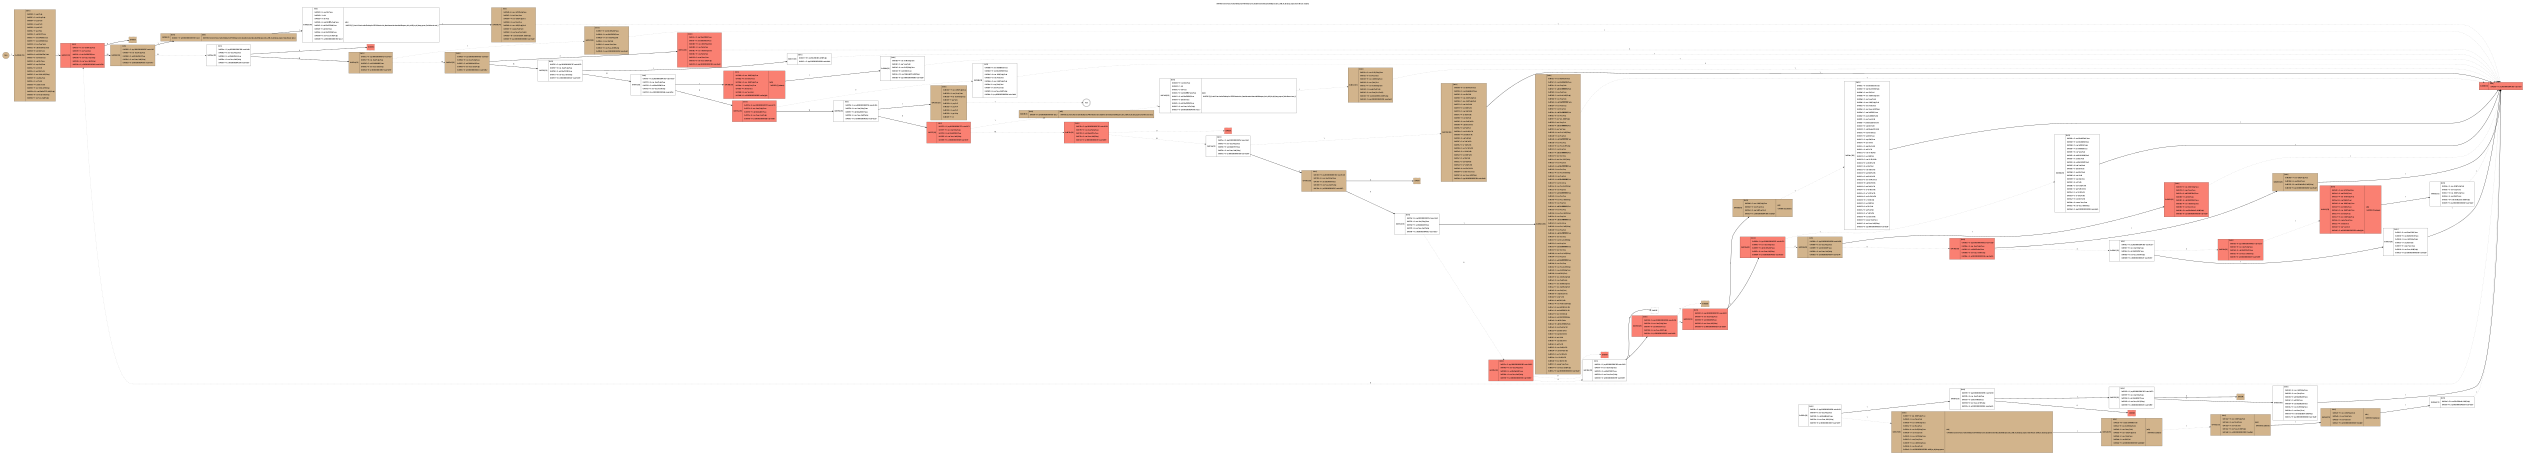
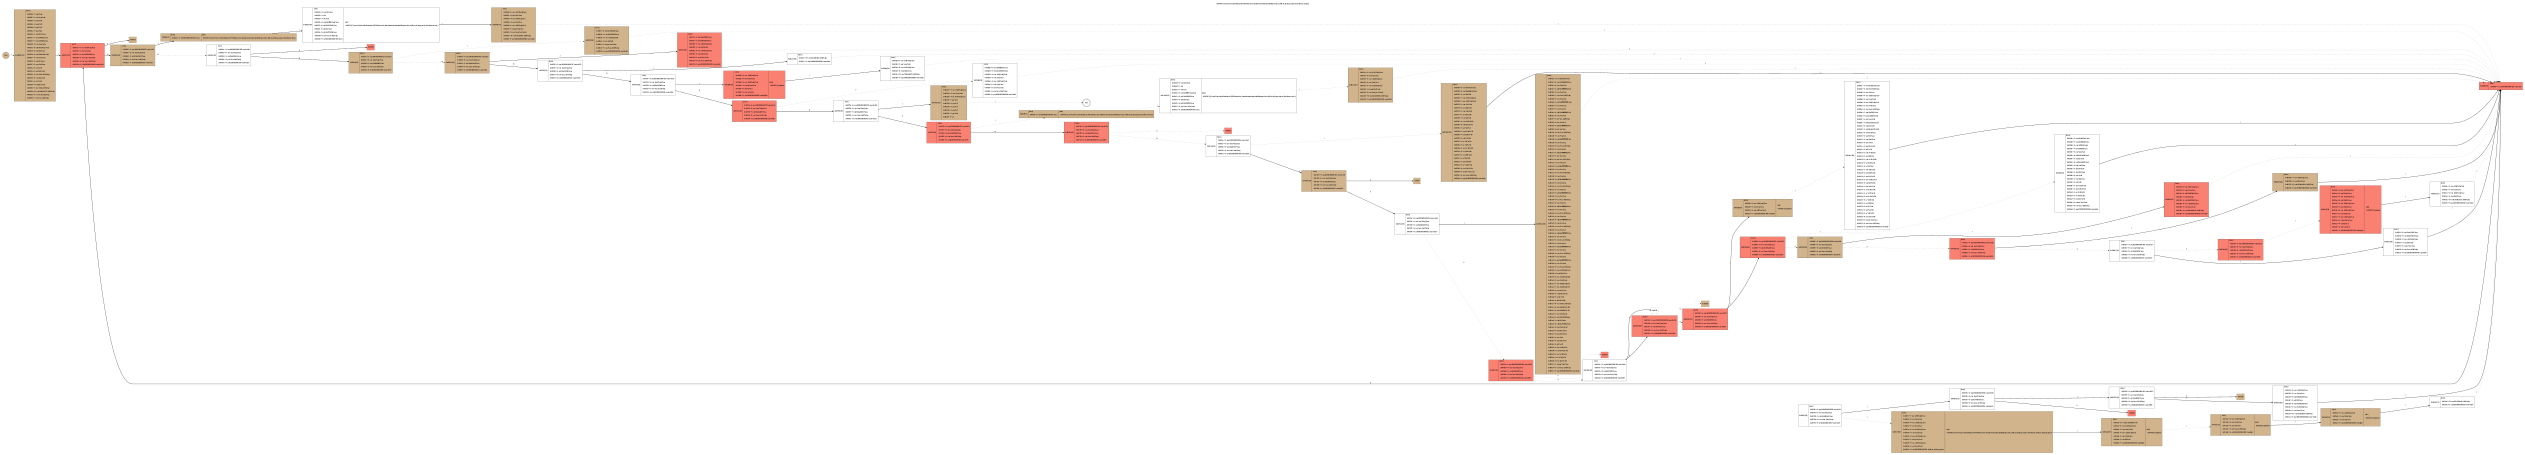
edge "0x401772 [28]" -> "0x40178e [28]": style dotted -> bold
edge "0x4020bf [5]" -> "0x401672 [32]": style dotted -> bold
